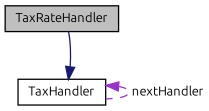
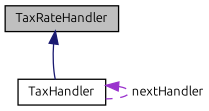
edge "TaxRateHandler" -> "TaxHandler": reversed
